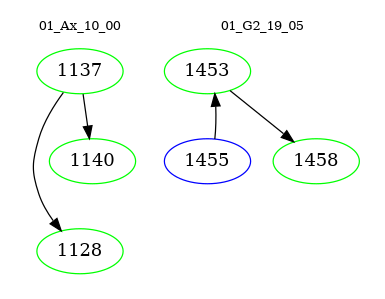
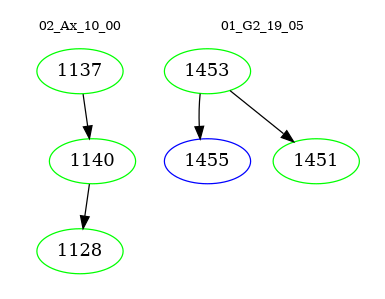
cluster "01_Ax_10_00": label "01_Ax_10_00" -> "02_Ax_10_00"
edge "1455" -> "1453": reversed
edge "1137" -> "1128": now "1140" -> "1128"
node "1458": label "1458" -> "1451"
